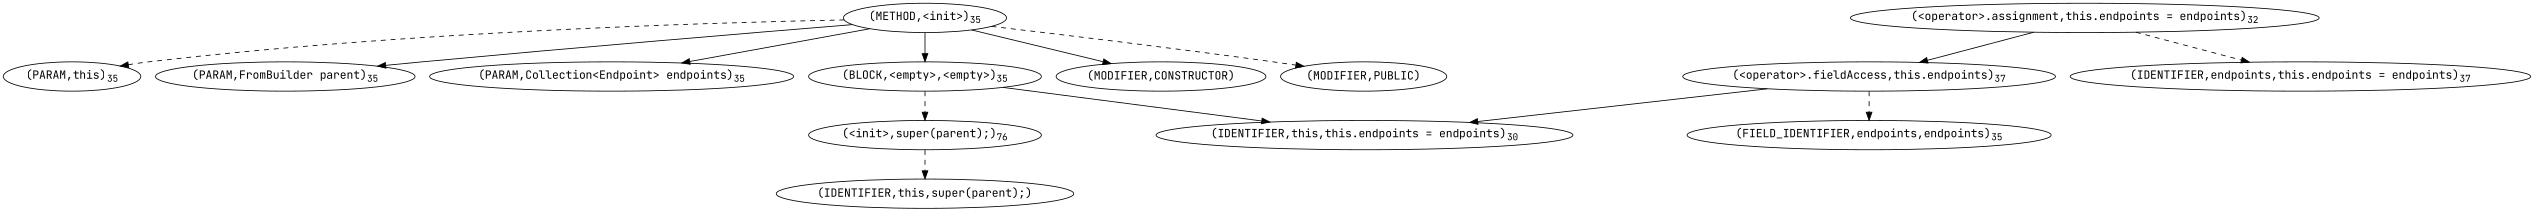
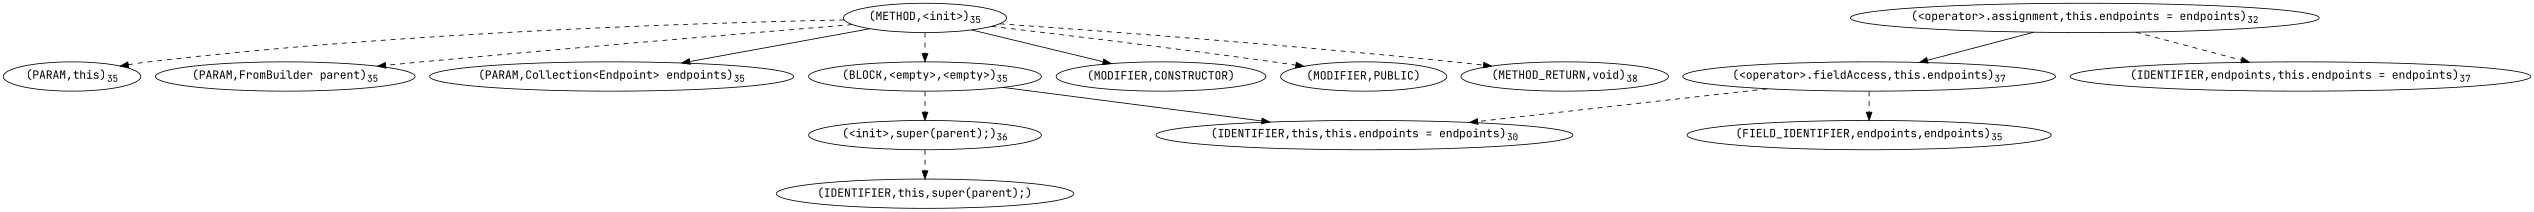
edge "(METHOD,<init>)" -> "(BLOCK,<empty>,<empty>)": style solid -> dashed
edge "(METHOD,<init>)" -> "(PARAM,FromBuilder parent)": style solid -> dashed
node "(METHOD_RETURN,void)": added
edge "(<operator>.fieldAccess,this.endpoints)" -> "(IDENTIFIER,this,this.endpoints = endpoints)": style solid -> dashed
node "(<init>,super(parent);)": text "76" -> "36"
